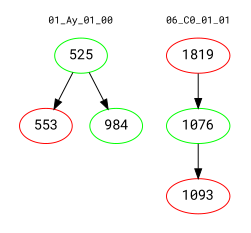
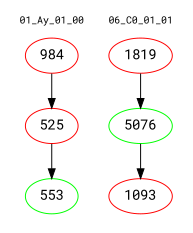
node "525": color green -> red
edge "525" -> "984": reversed
node "553": color red -> green
node "984": color green -> red
node "1076": label "1076" -> "5076"
